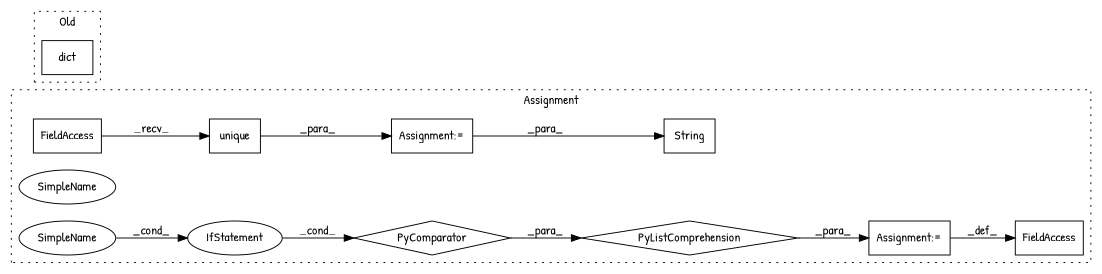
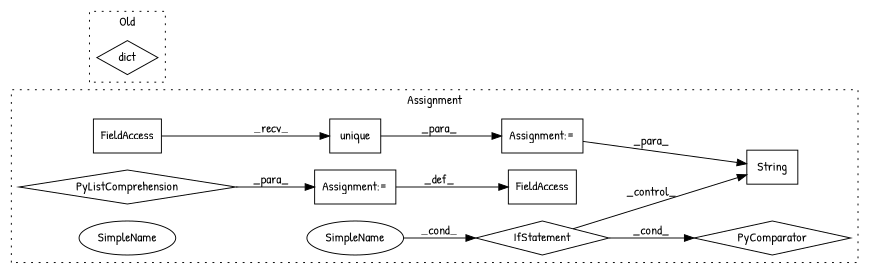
node "dict": shape box -> diamond
edge "IfStatement" -> "String": added, label "_control_"
node "IfStatement": shape ellipse -> diamond
edge "PyComparator" -> "PyListComprehension": removed, label "_para_"
